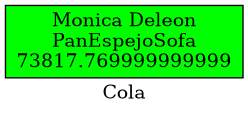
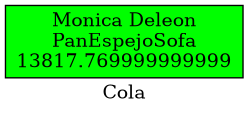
node "Monica Deleon PanEspejoSofa 73817.769999999999": label "Monica Deleon PanEspejoSofa 73817.769999999999" -> "Monica Deleon PanEspejoSofa 13817.769999999999"
